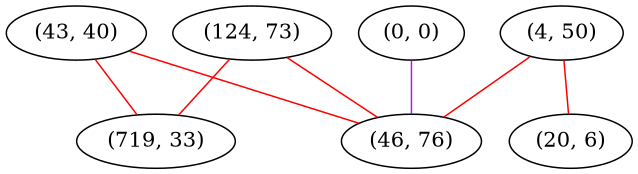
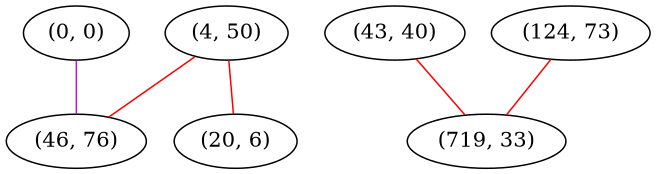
edge "(43, 40)" -- "(46, 76)": removed
edge "(124, 73)" -- "(46, 76)": removed
